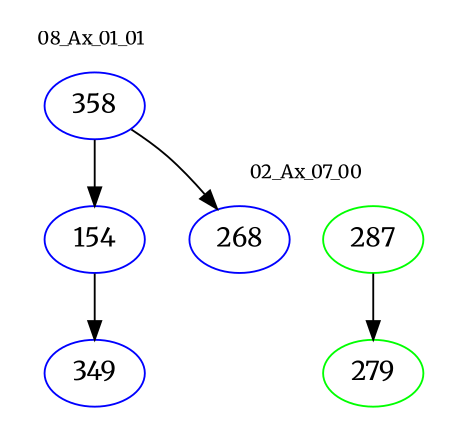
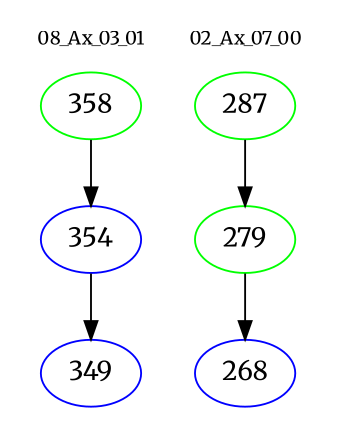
cluster "08_Ax_01_01": label "08_Ax_01_01" -> "08_Ax_03_01"
node "358": color blue -> green
edge "358" -> "268": now "279" -> "268"
node "154": label "154" -> "354"
